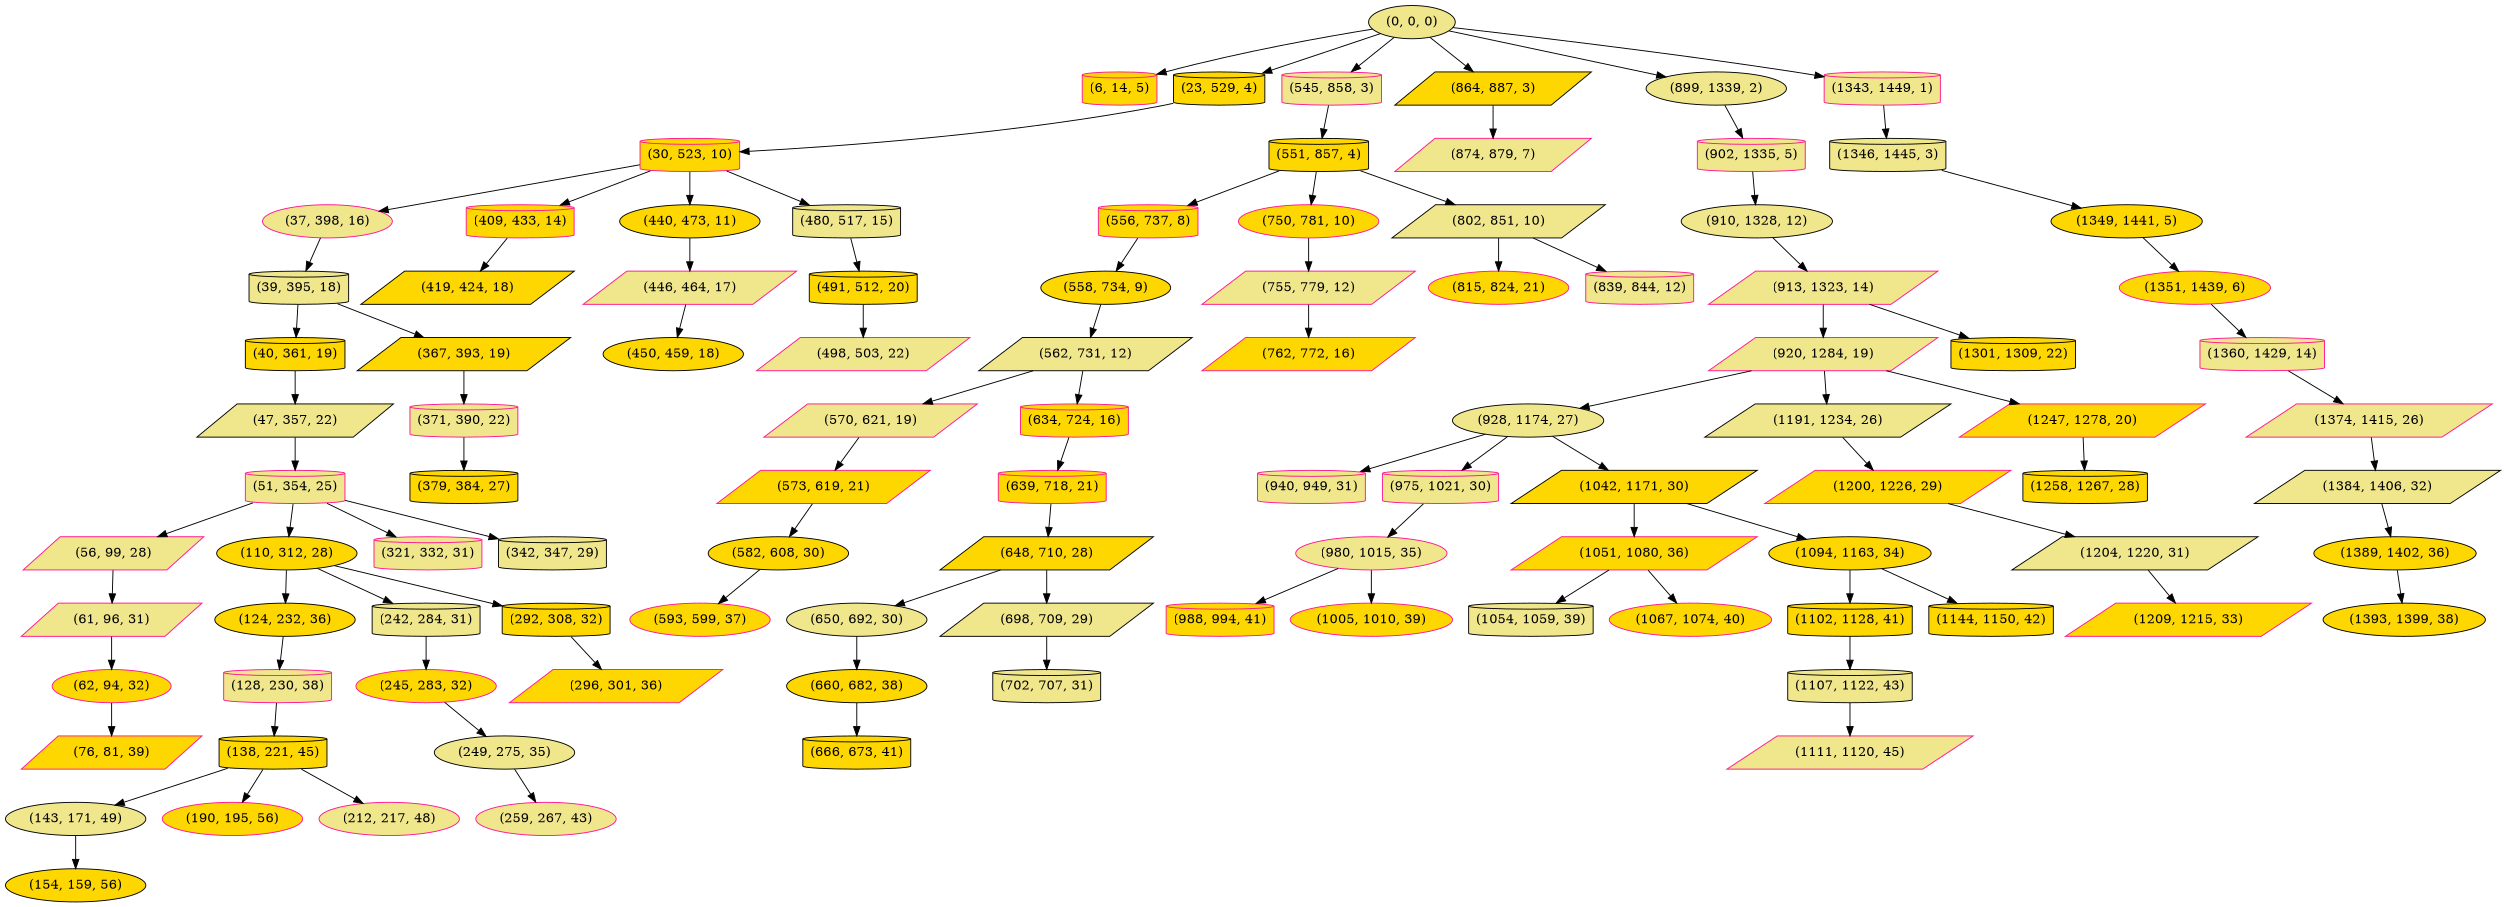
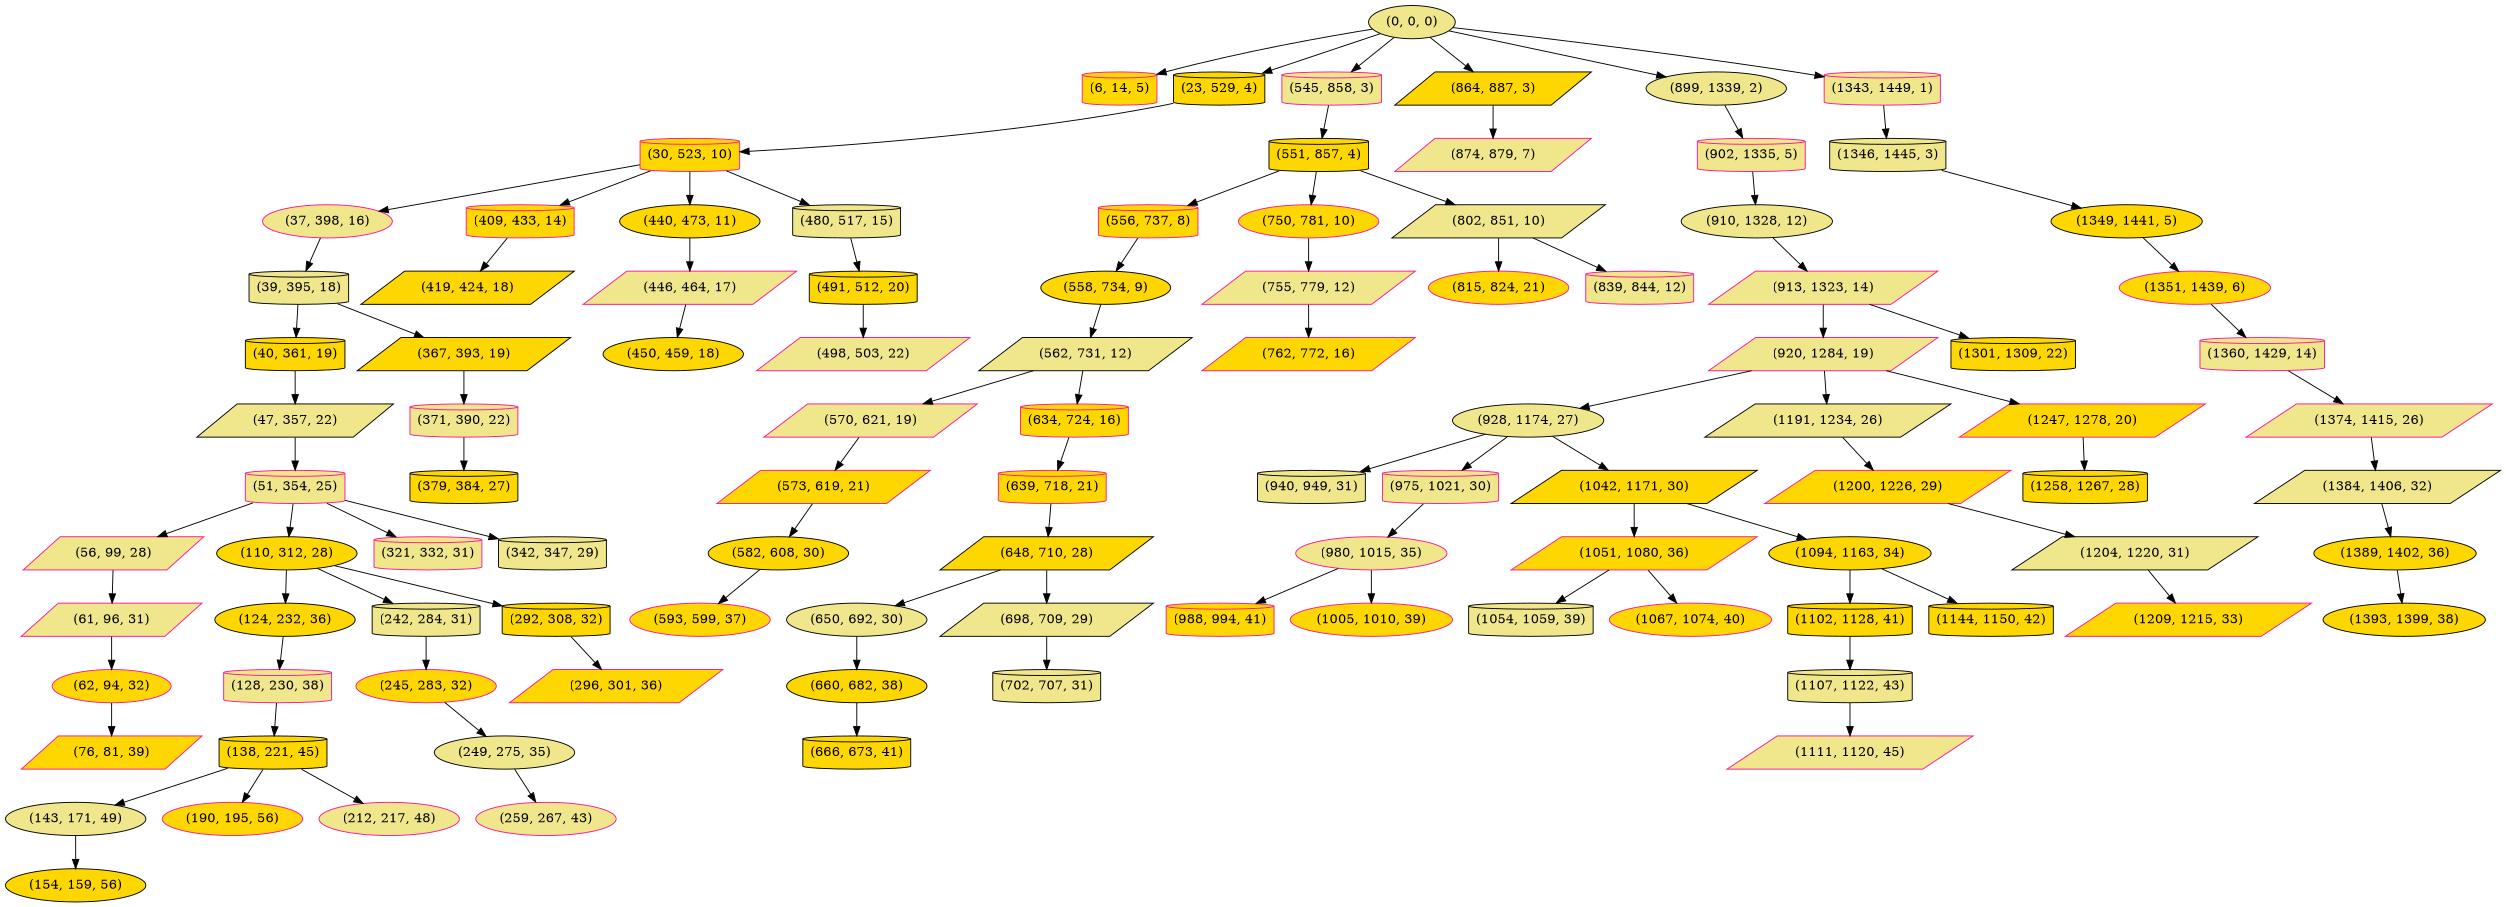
node "(940, 949, 31)": color deeppink -> black
